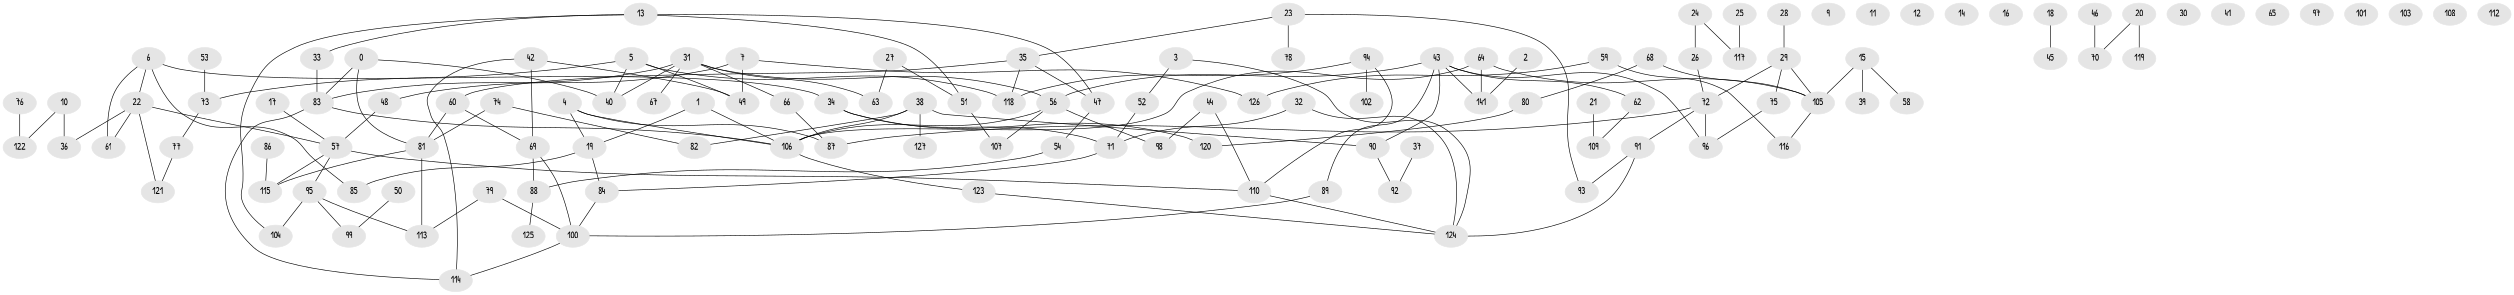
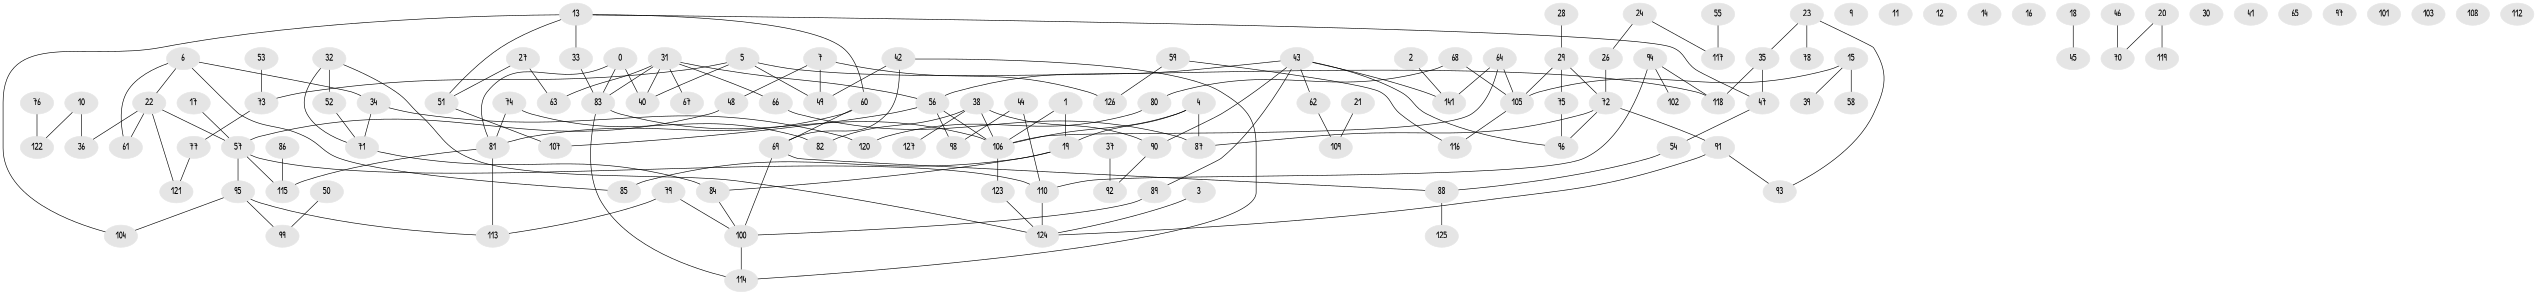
node "25": label "25" -> "55"
edge "35" -- "60": now "13" -- "60"
edge "3" -- "52": now "32" -- "52"
